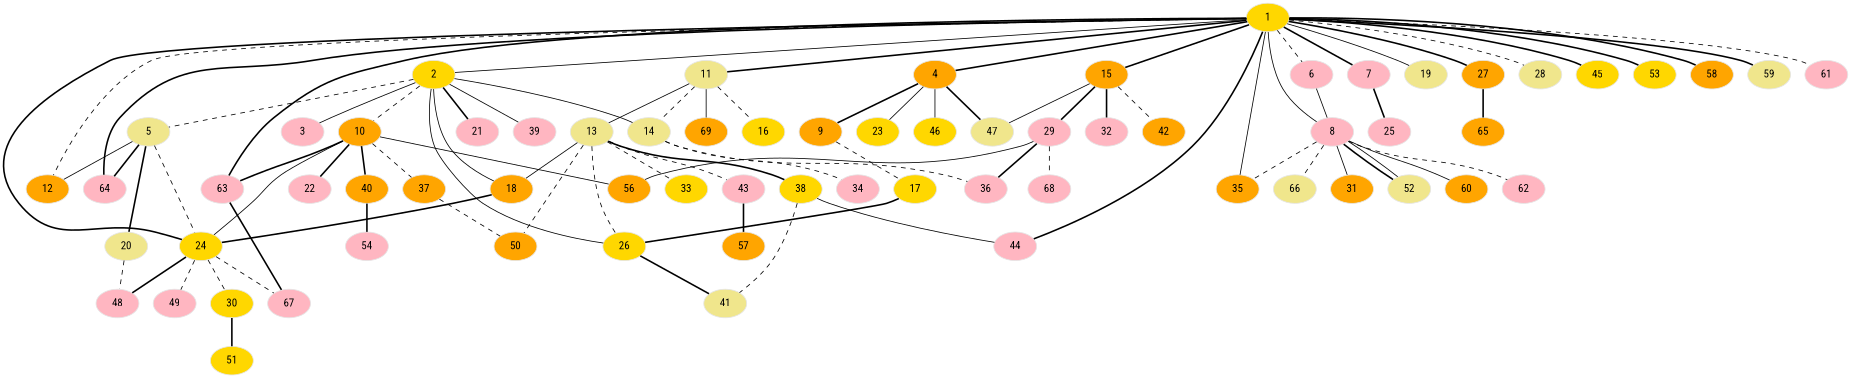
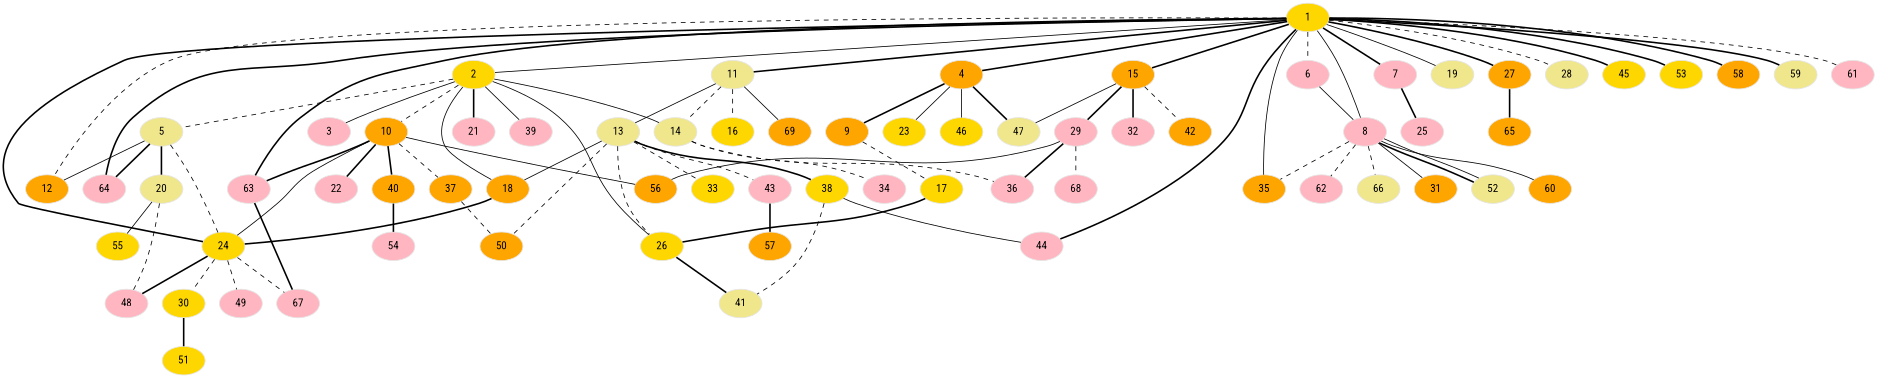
node "55": added
